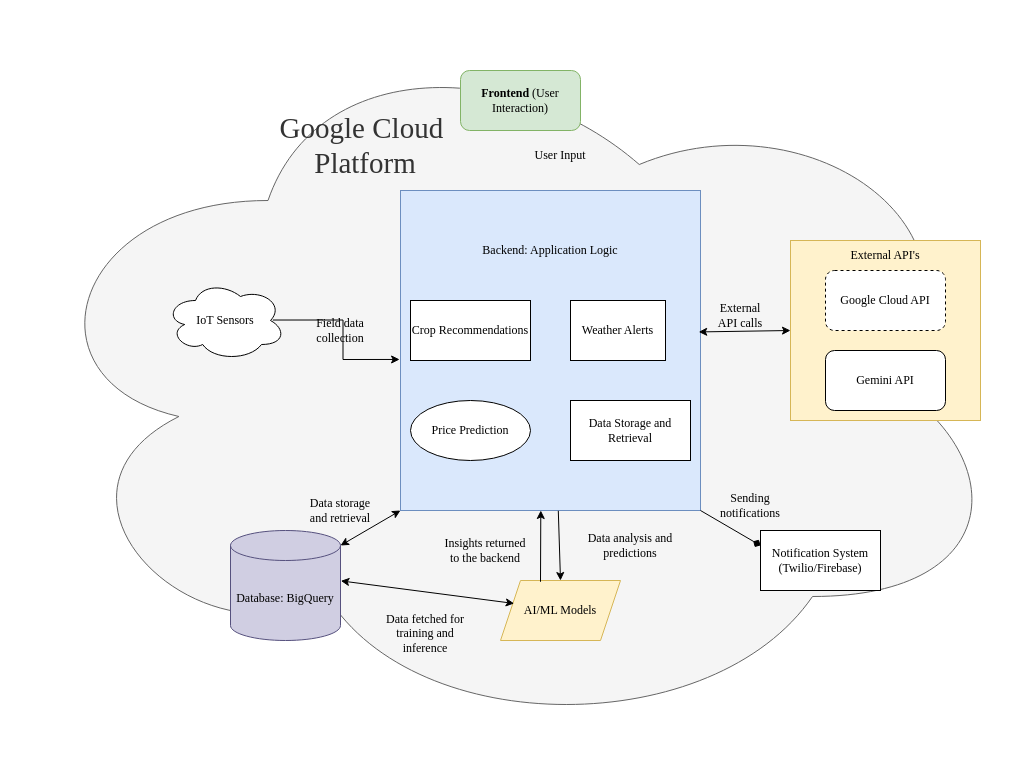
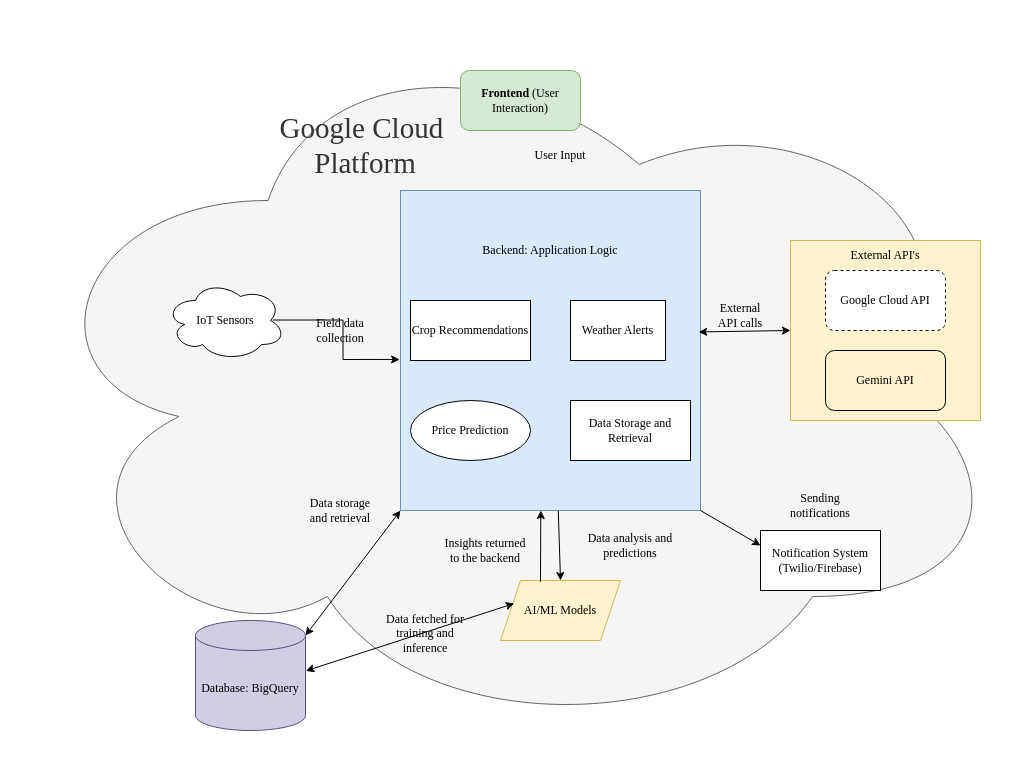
node "Gemini API": fillcolor #ffffff -> #fff2cc
node "Sending notifications": moved (751, 506) -> (821, 506)
edge "Backend: Application Logic" -> "Notification System (Twilio/Firebase)": arrowhead diamond -> classic
node "Database: BigQuery": moved (286, 586) -> (251, 676)
